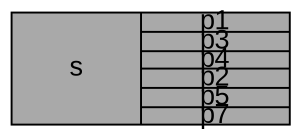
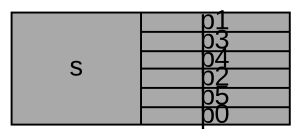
node "s": text "p7" -> "p0"
